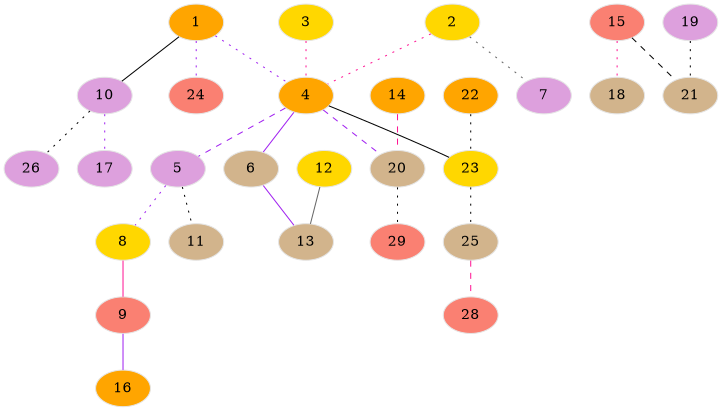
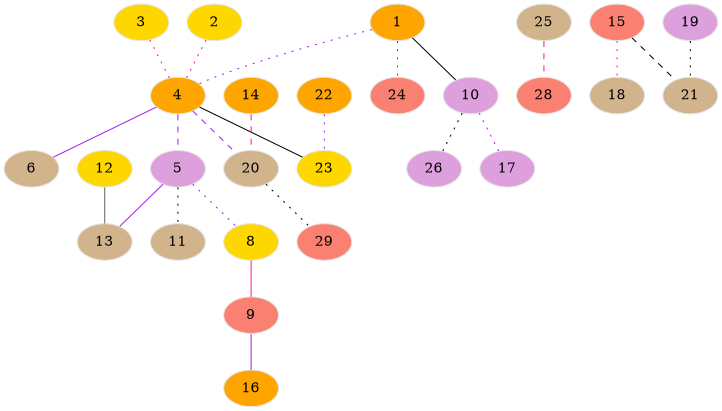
node "7": removed
edge "22" -- "23": color black -> purple
edge "6" -- "13": now "5" -- "13"
edge "23" -- "25": removed
